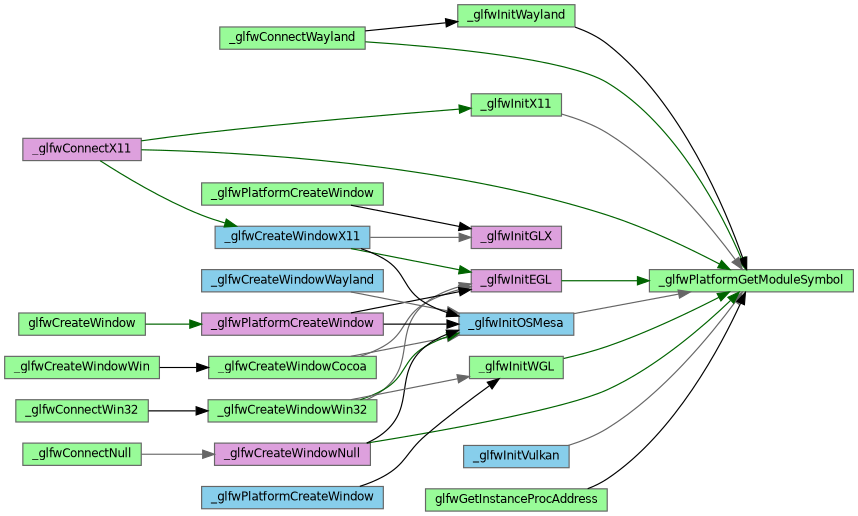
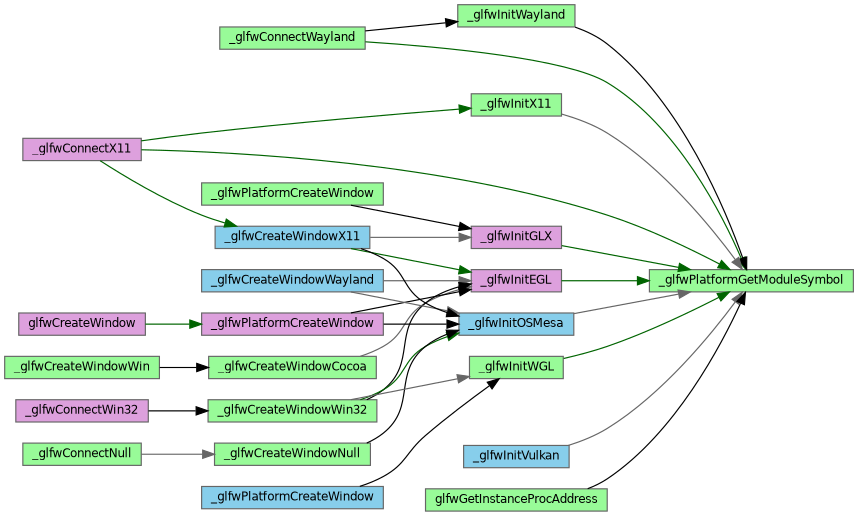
edge "_glfwCreateWindowWayland" -> "_glfwInitEGL": added
node "glfwCreateWindow": fillcolor palegreen -> plum
edge "_glfwCreateWindowWin32" -> "_glfwInitEGL": color gray40 -> black
edge "_glfwCreateWindowCocoa" -> "_glfwInitOSMesa": removed
edge "_glfwCreateWindowNull" -> "_glfwPlatformGetModuleSymbol": now "_glfwInitGLX" -> "_glfwPlatformGetModuleSymbol"
node "_glfwConnectWin32": fillcolor palegreen -> plum
node "_glfwCreateWindowNull": fillcolor plum -> palegreen
